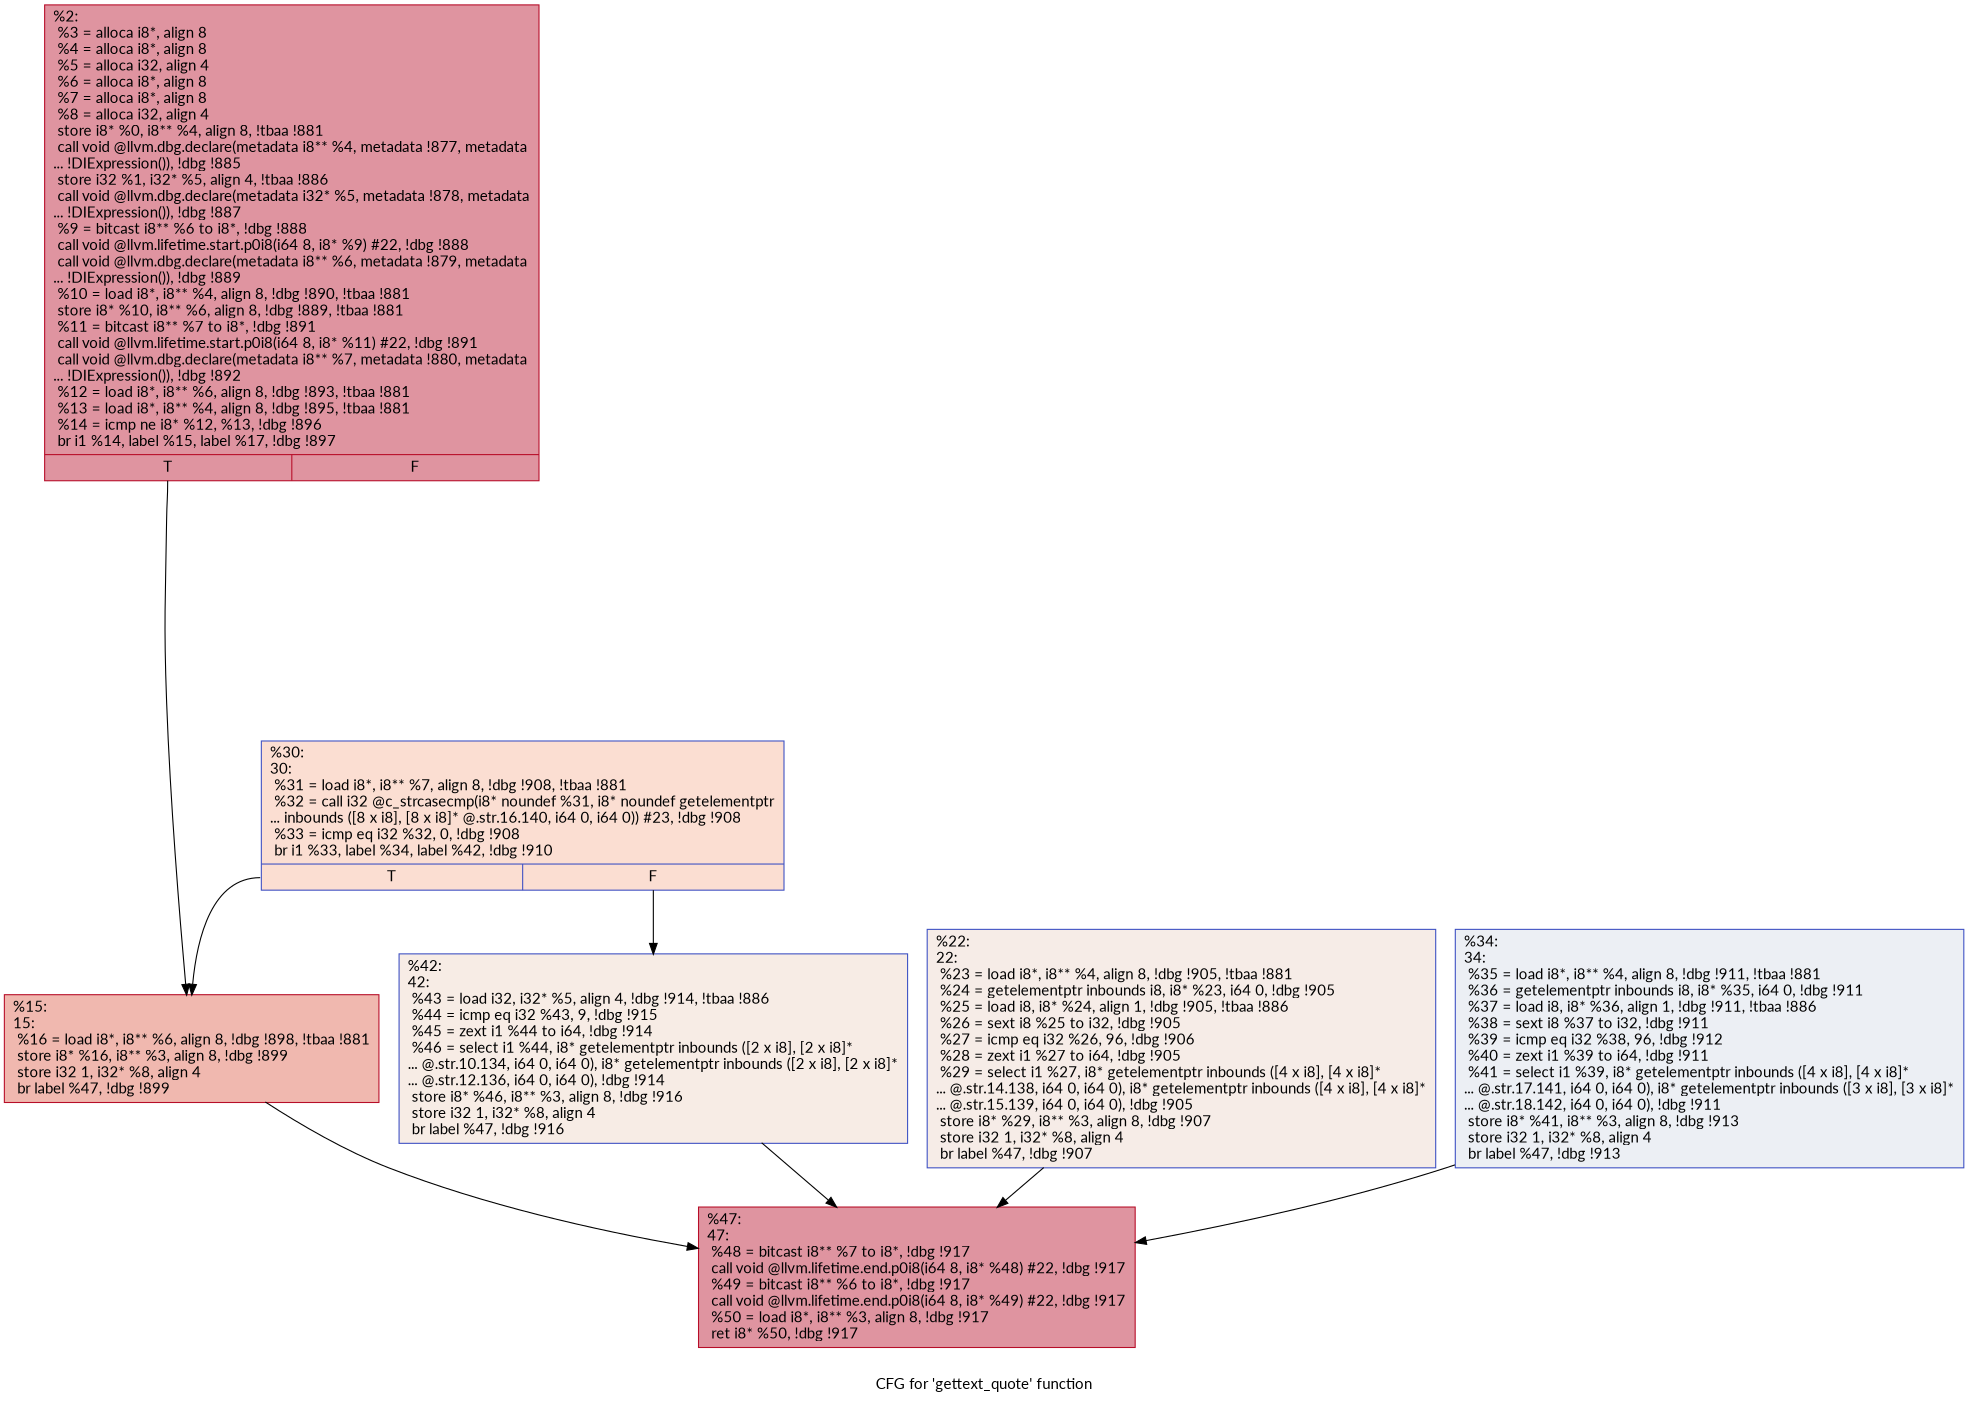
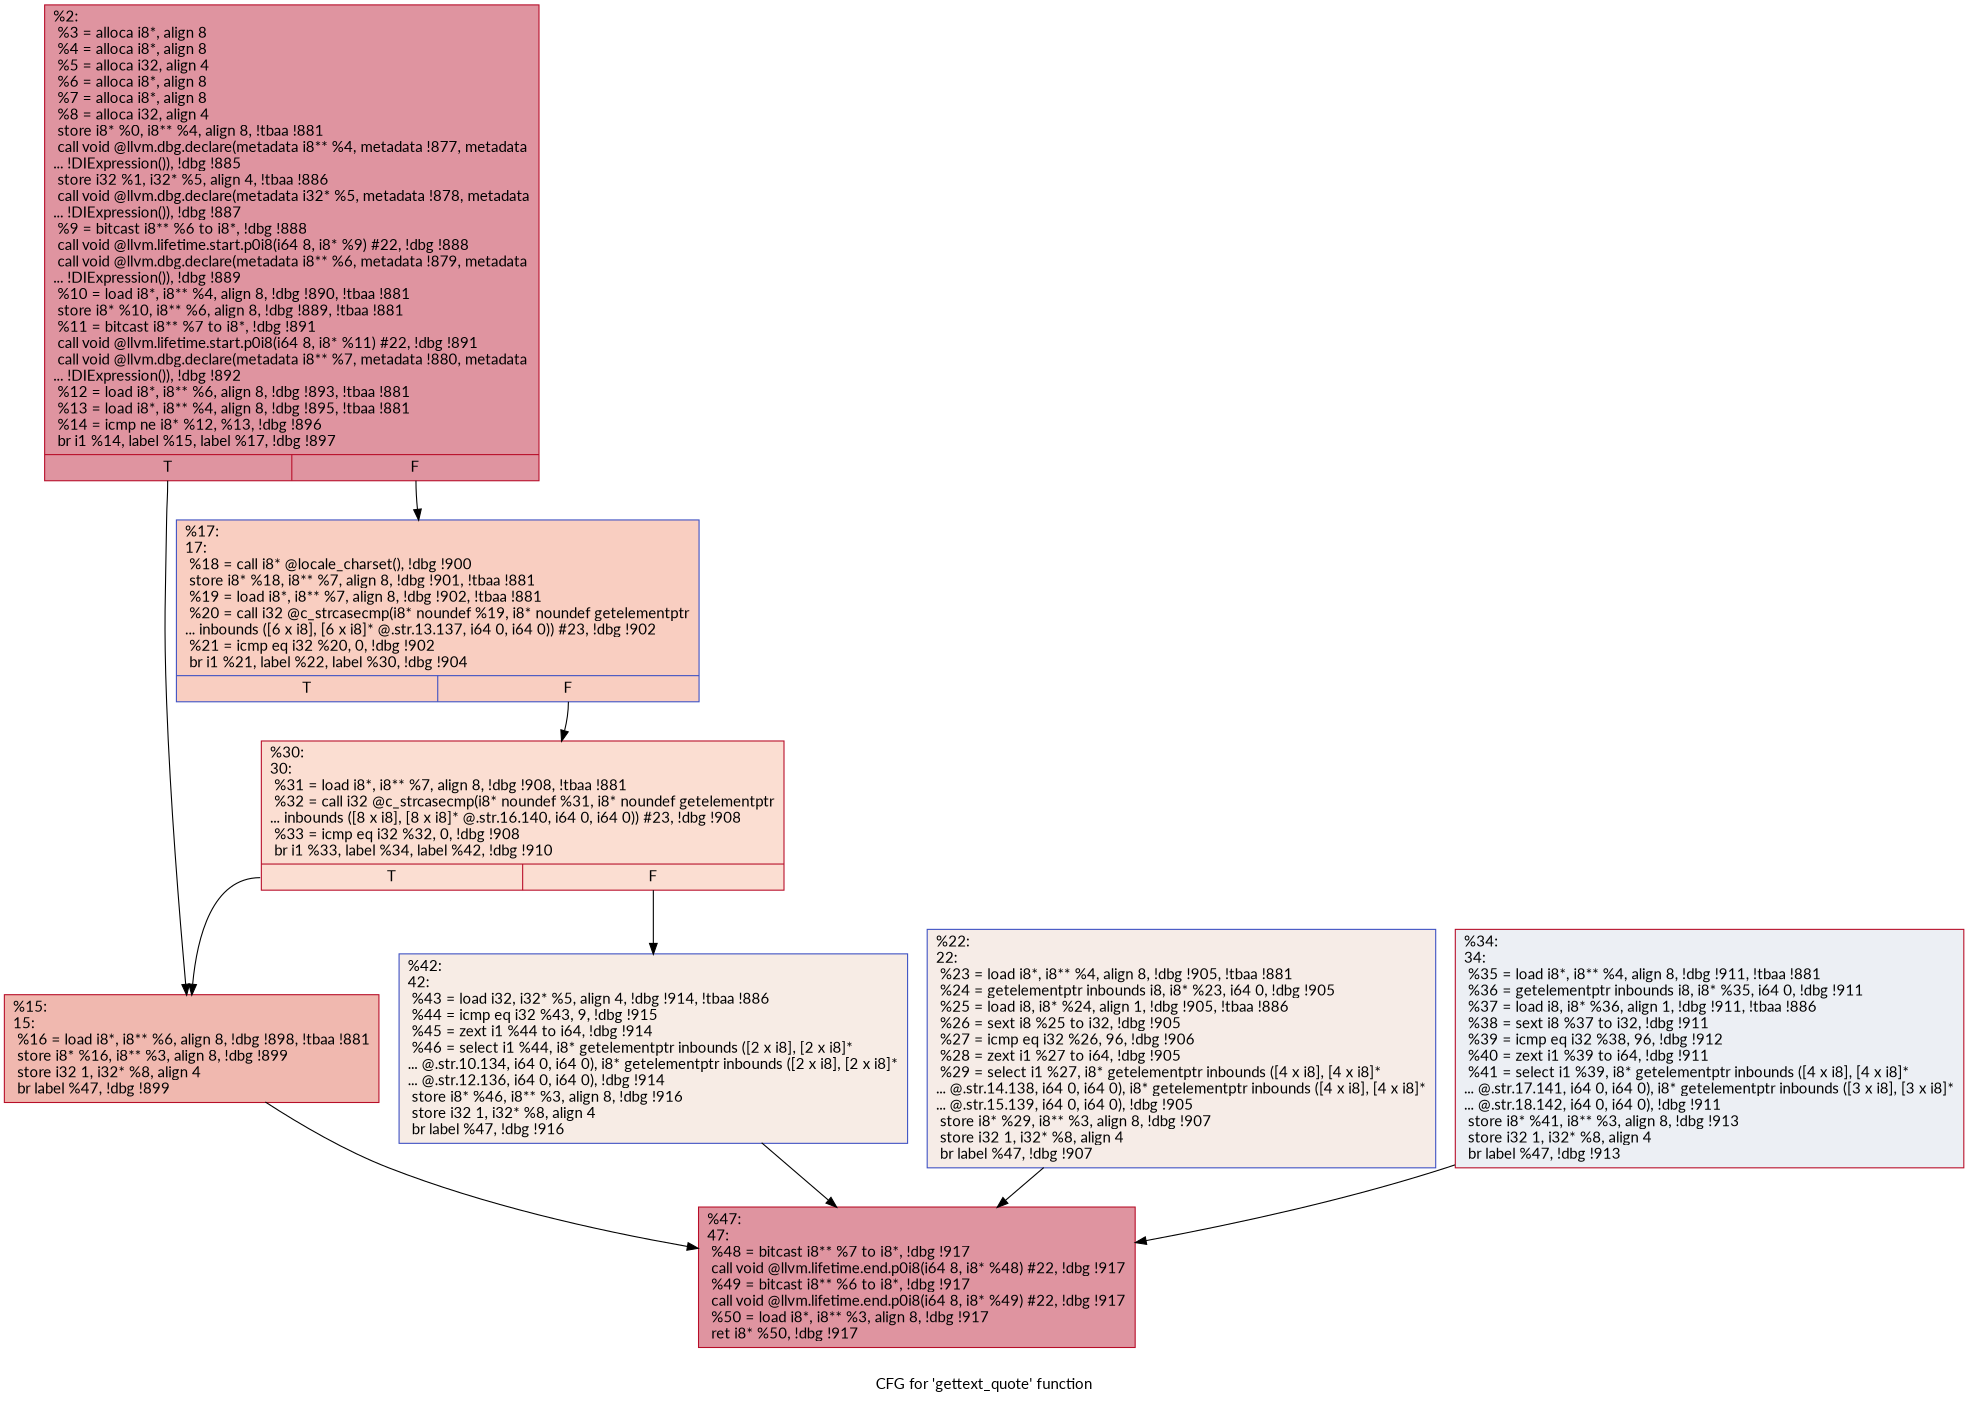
node "%17:": added
node "%30:": color #3d50c3ff -> #b70d28ff
node "%34:": color #3d50c3ff -> #b70d28ff
